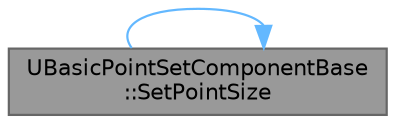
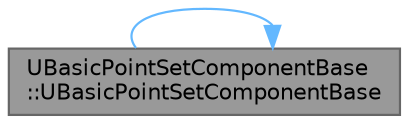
node "UBasicPointSetComponentBase ::SetPointSize": label "UBasicPointSetComponentBase ::SetPointSize" -> "UBasicPointSetComponentBase ::UBasicPointSetComponentBase"
